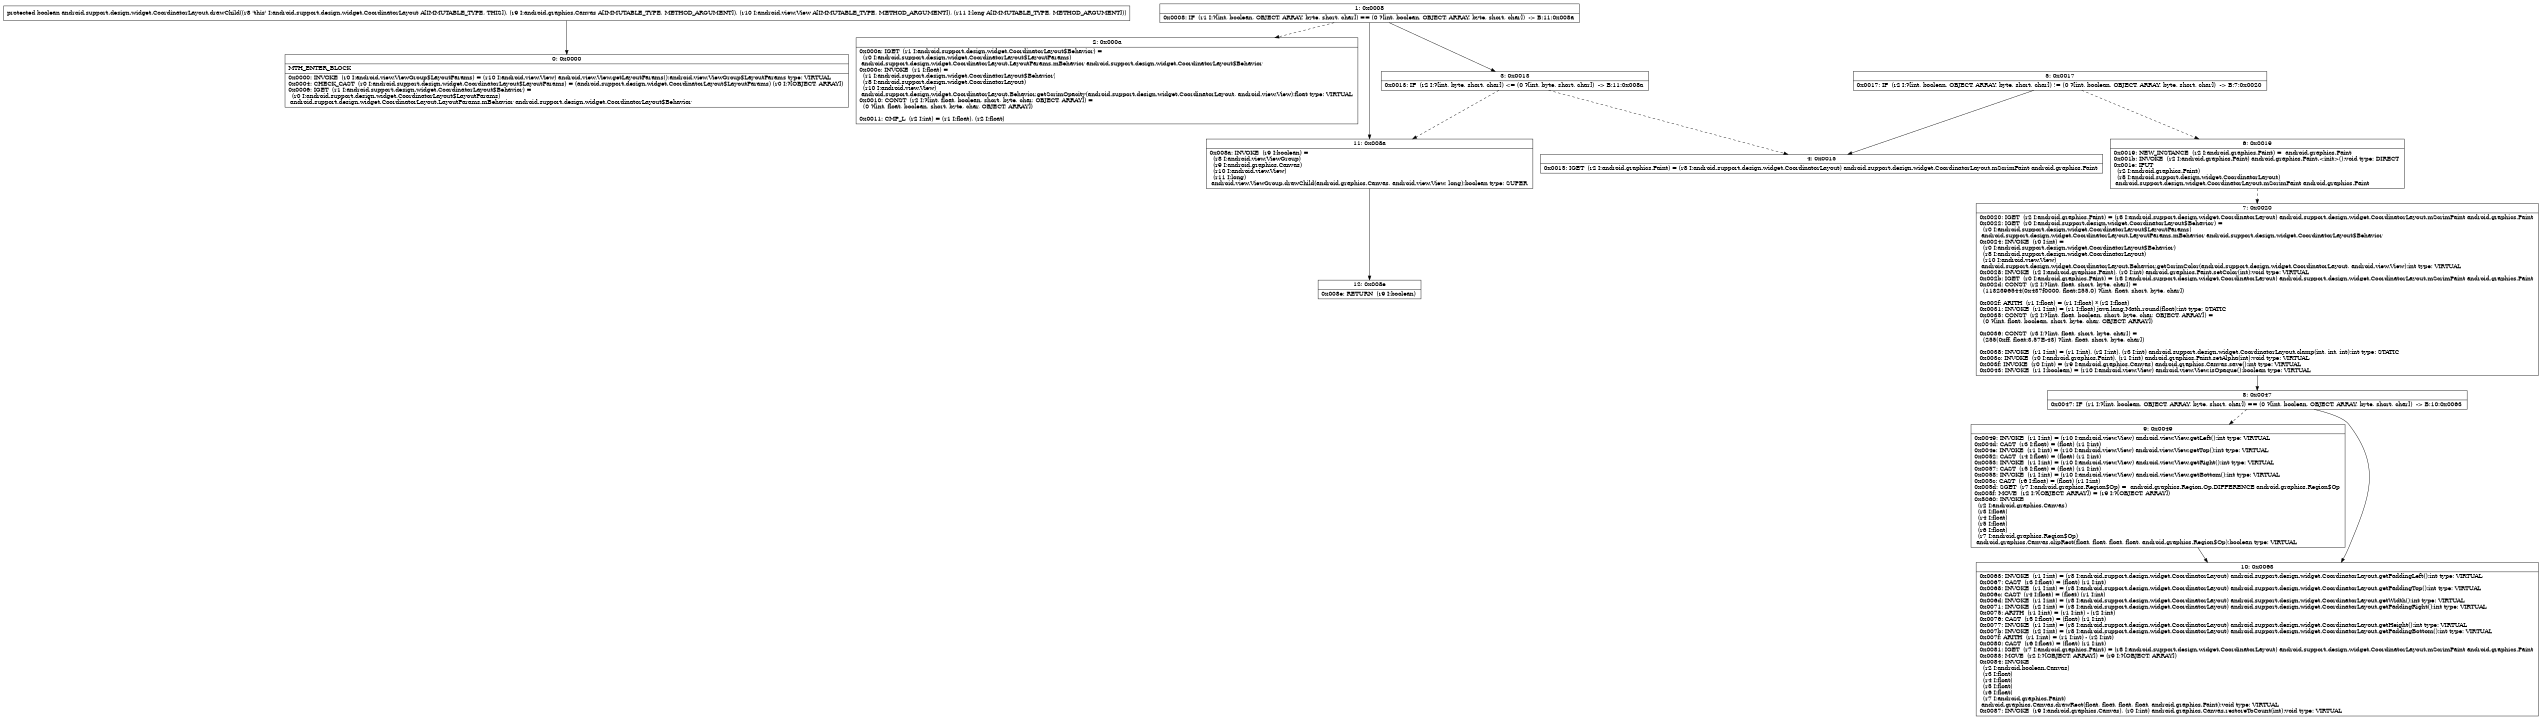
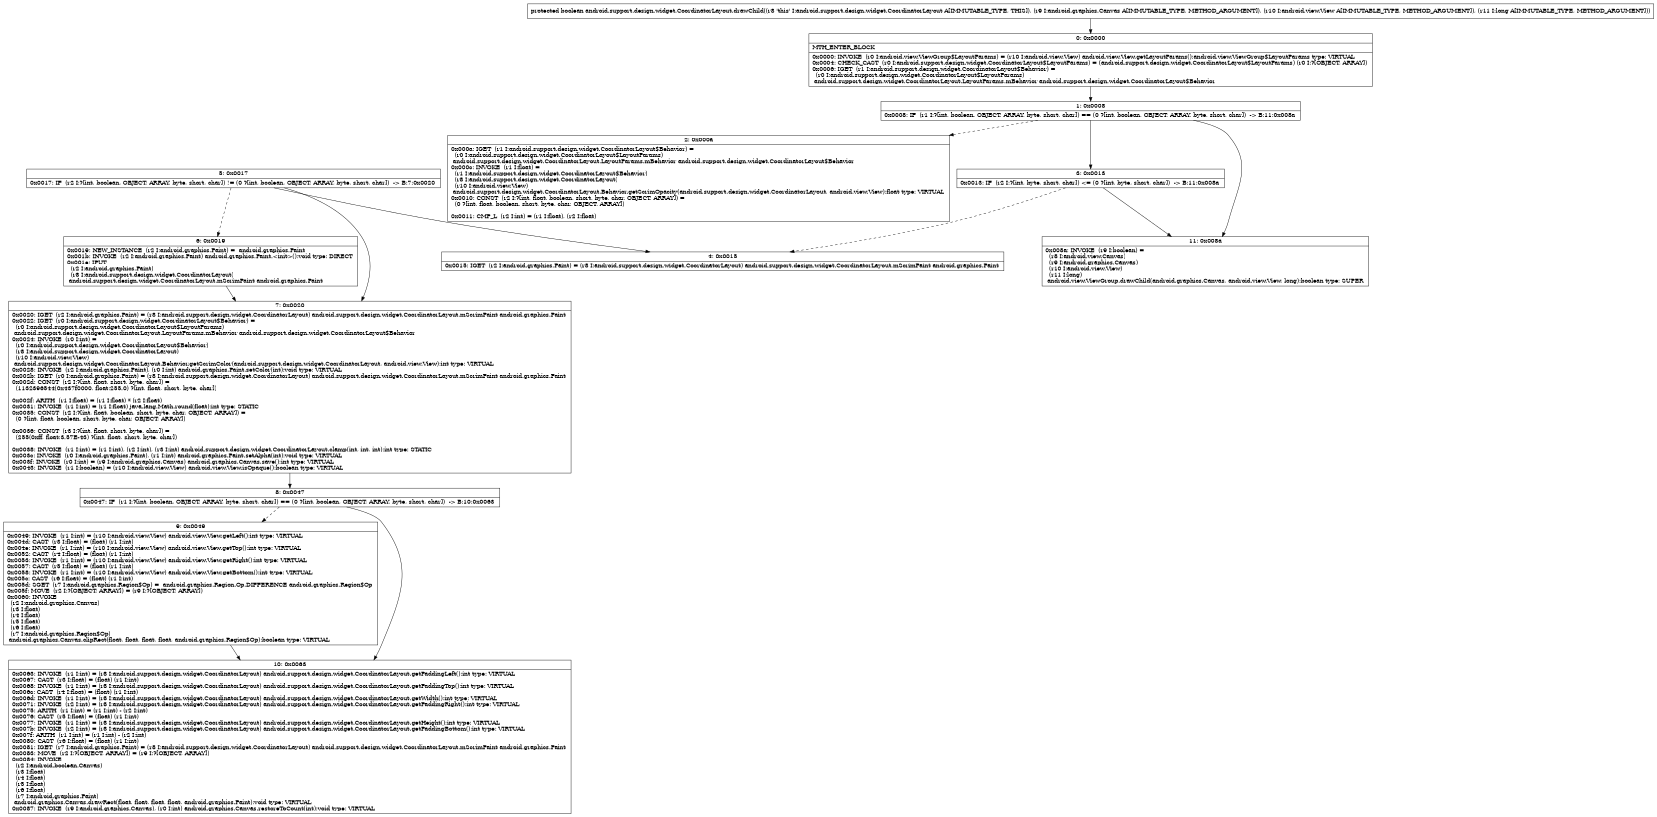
edge "0: 0x0000" -> "1: 0x0008": added
edge "3: 0x0013" -> "11: 0x008a": style dashed -> solid
node "11: 0x008a": text "(r8 I:android.view.ViewGroup)" -> "(r8 I:android.view.Canvas)"
edge "6: 0x0019" -> "7: 0x0020": style dashed -> solid
edge "5: 0x0017" -> "7: 0x0020": added
node "12: 0x008e": removed
node "9: 0x0049": text "0x5060: INVOKE" -> "0x0060: INVOKE"
